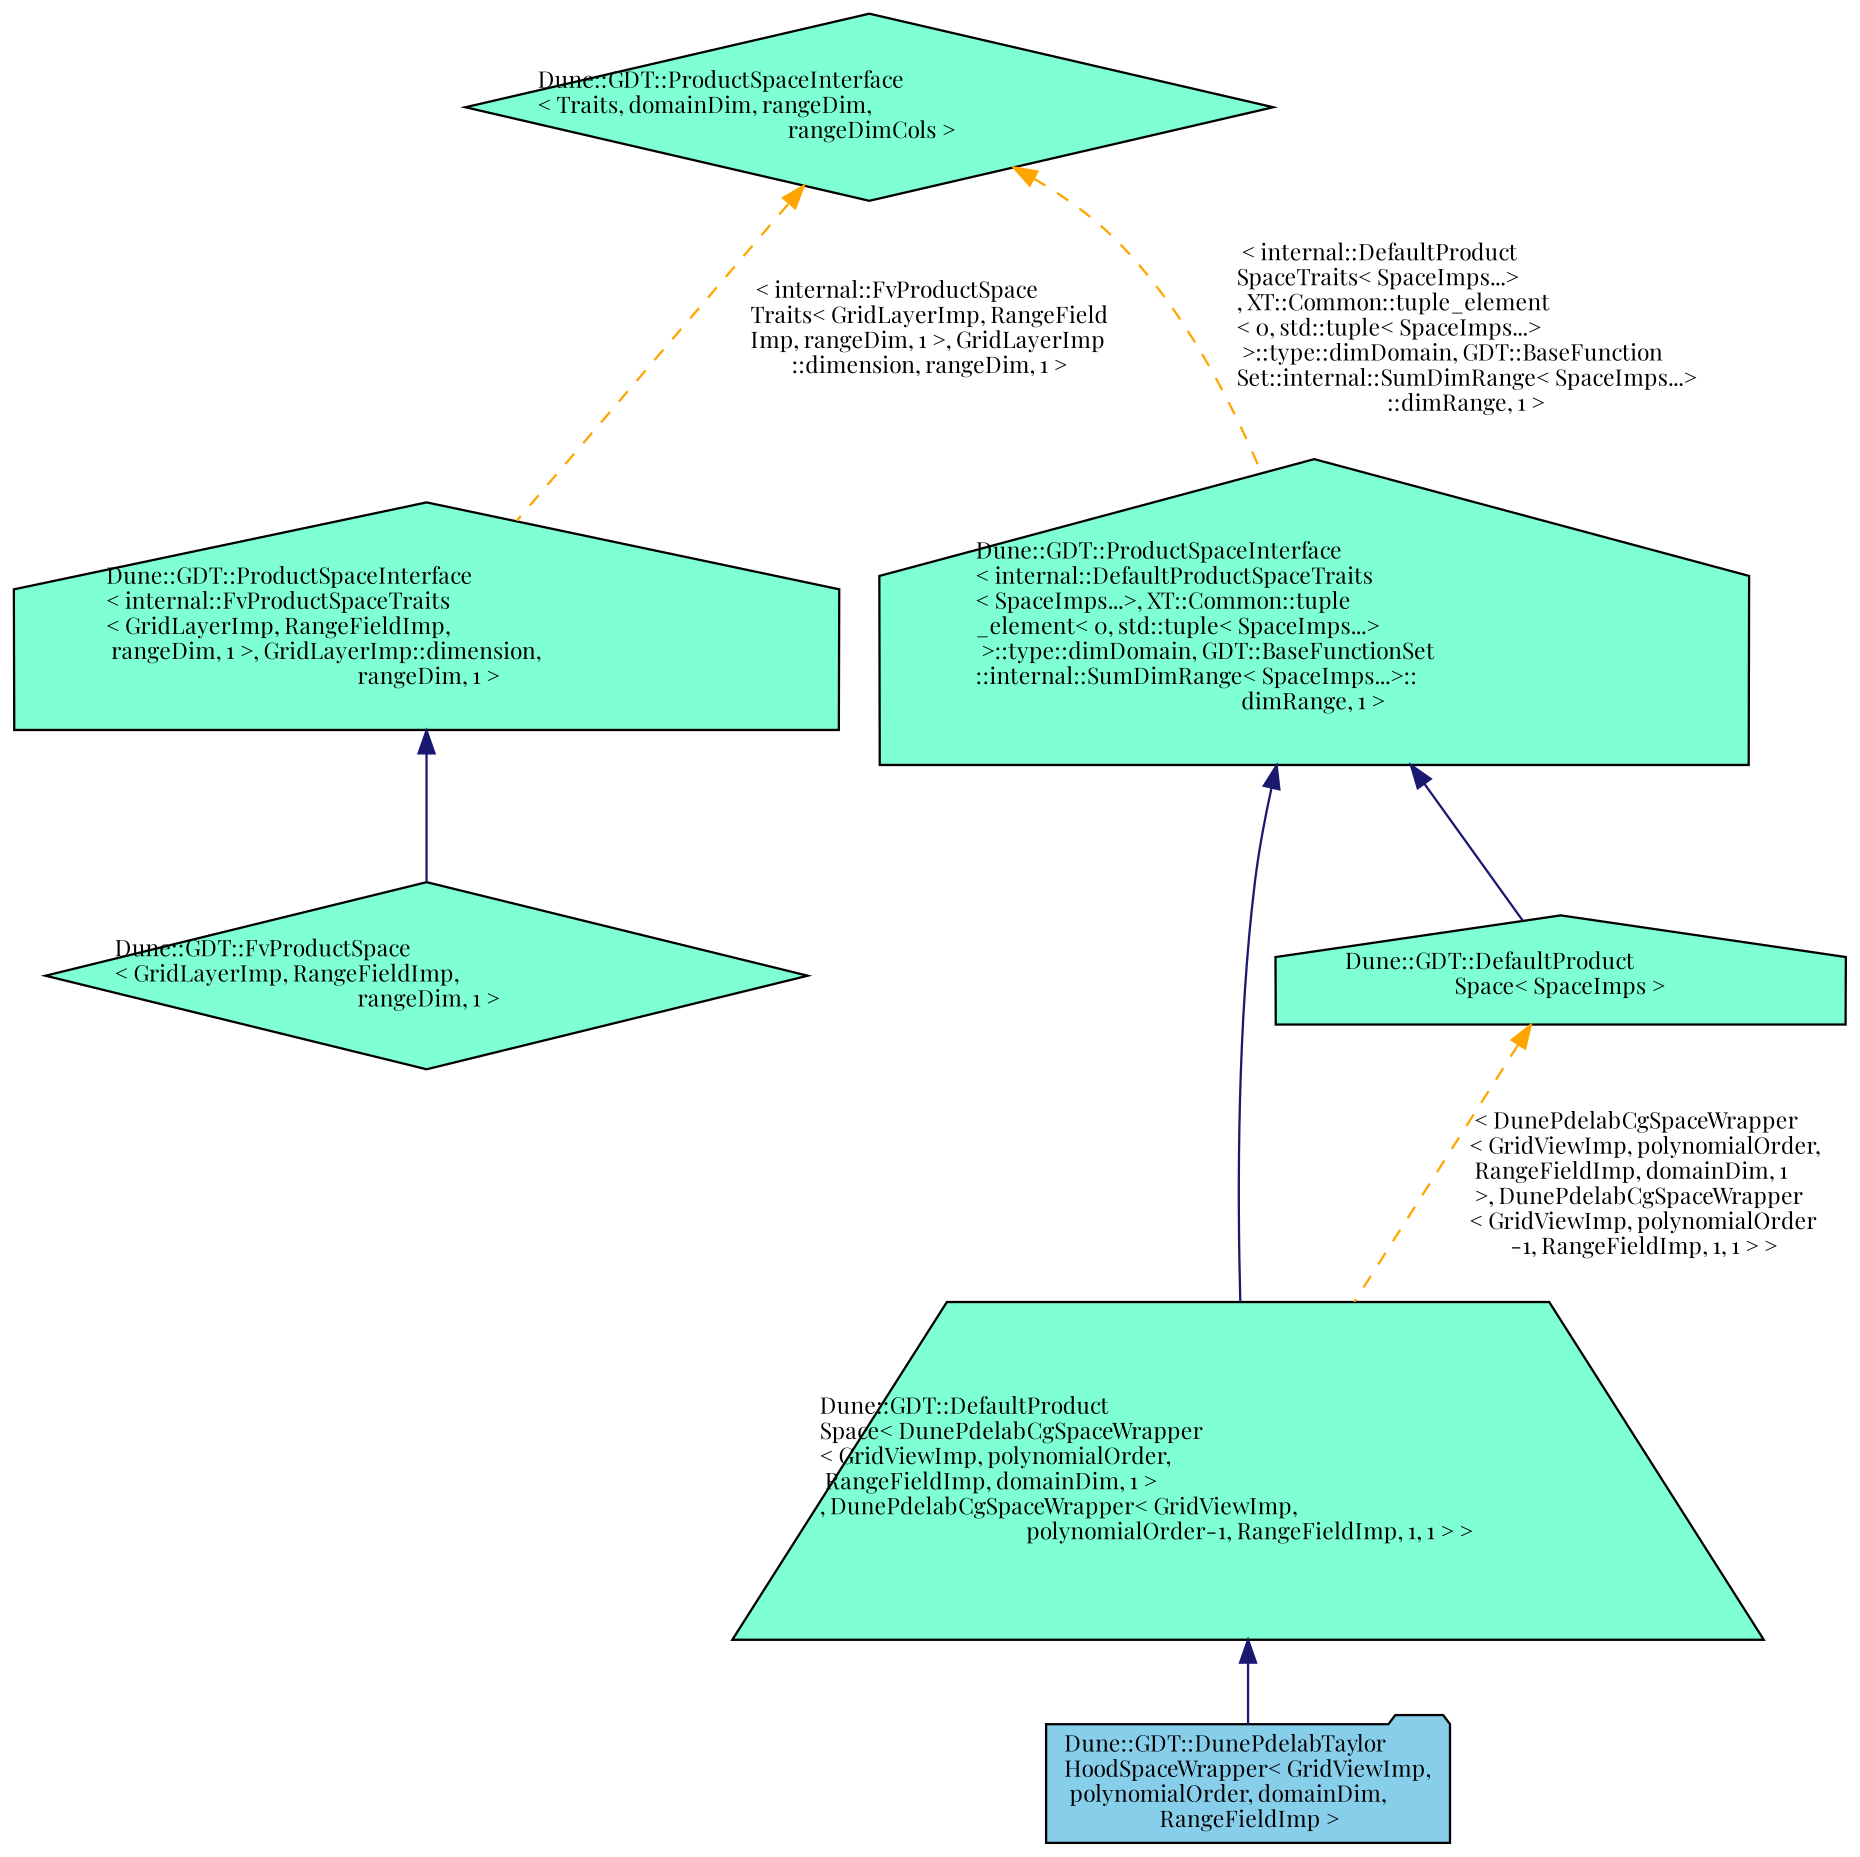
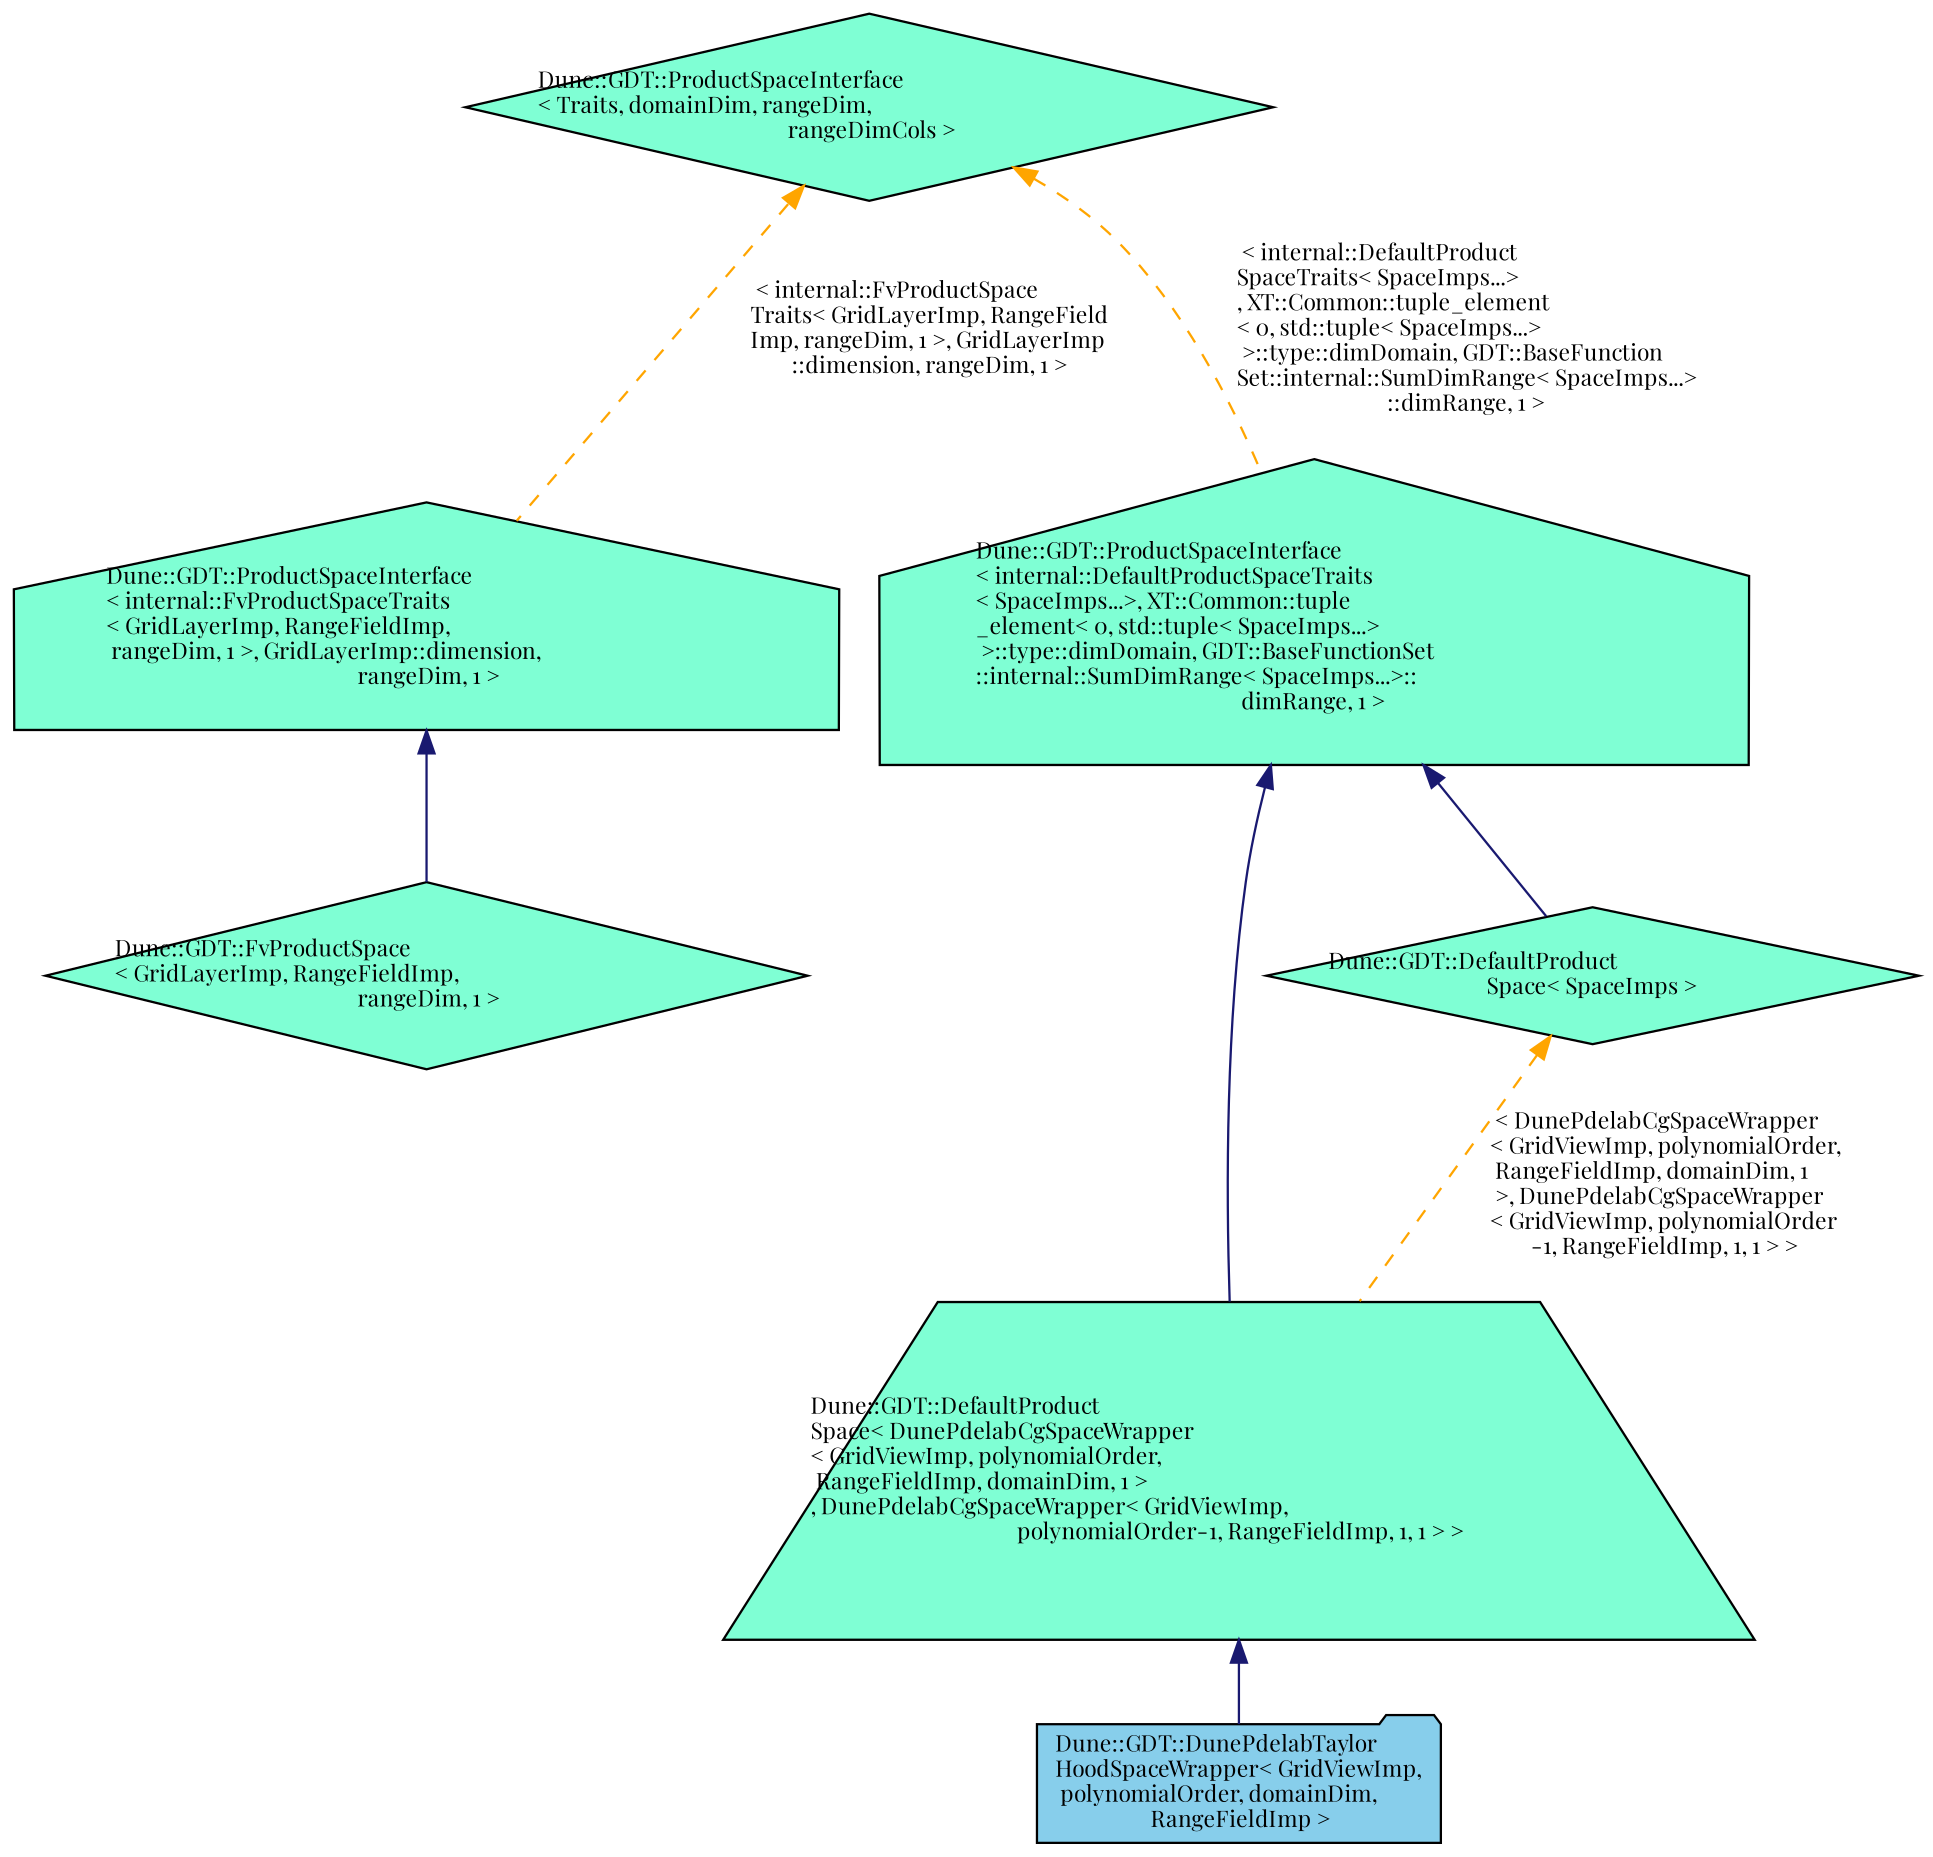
node "Dune::GDT::DefaultProduct Space< SpaceImps >": shape house -> diamond
